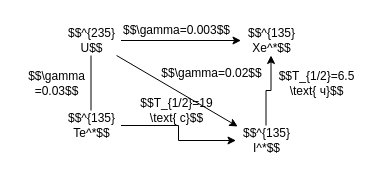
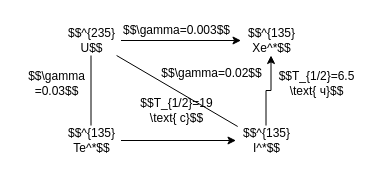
edge "$$^{235} U$$" -> "$$^{135} I^*$$": arrowhead classic -> none
node "$$^{135} Te^*$$": moved (91, 126) -> (91, 141)
